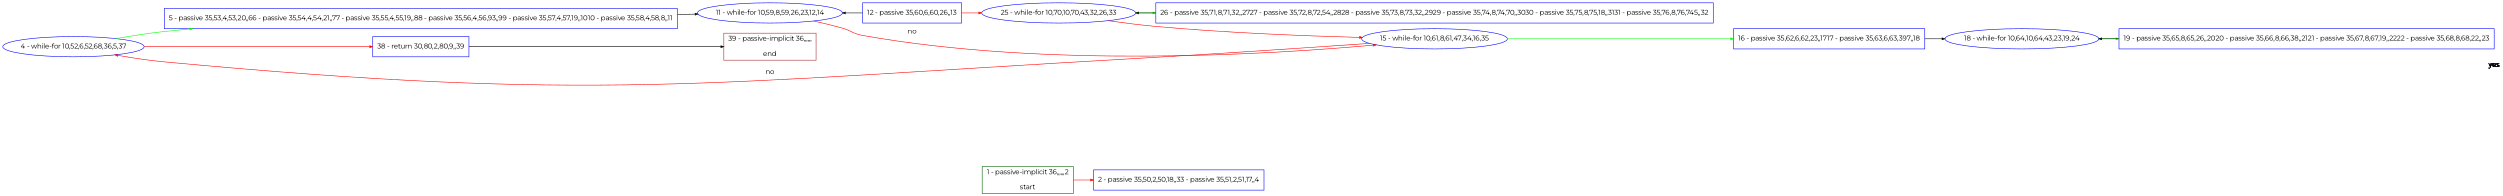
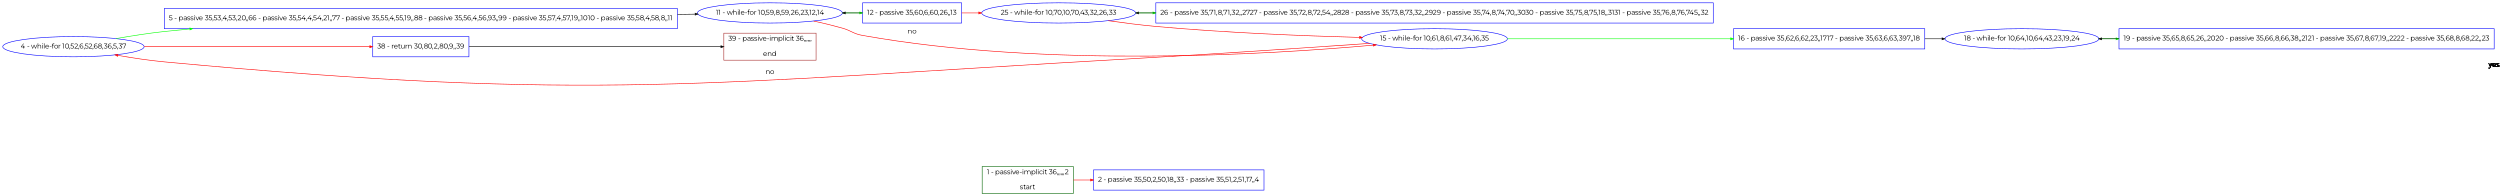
edge "11 - while-for 10,59,8,59,26,23,12,14" -> "12 - passive 35,60,6,60,26,,13": added
